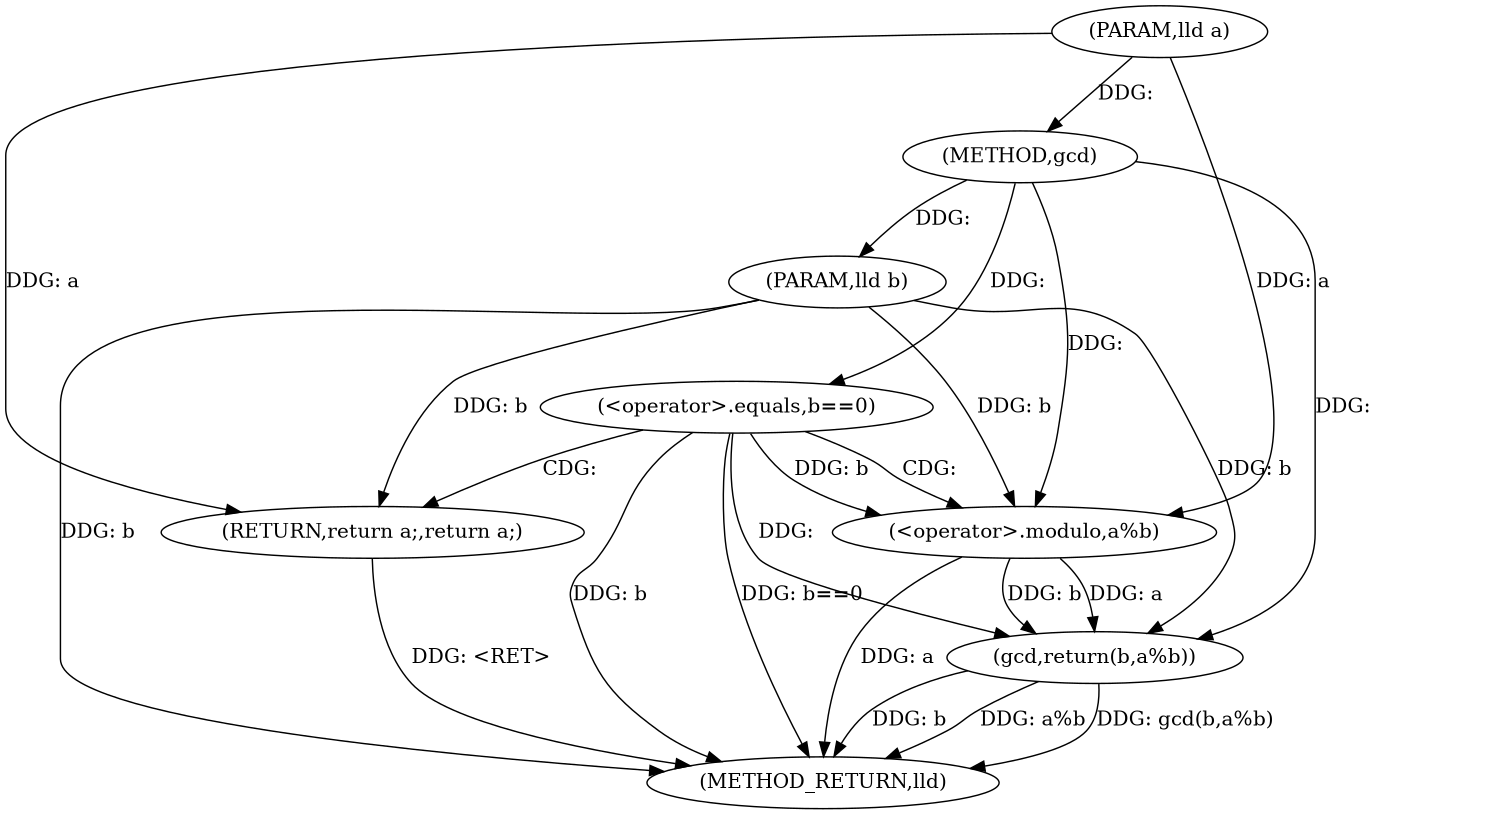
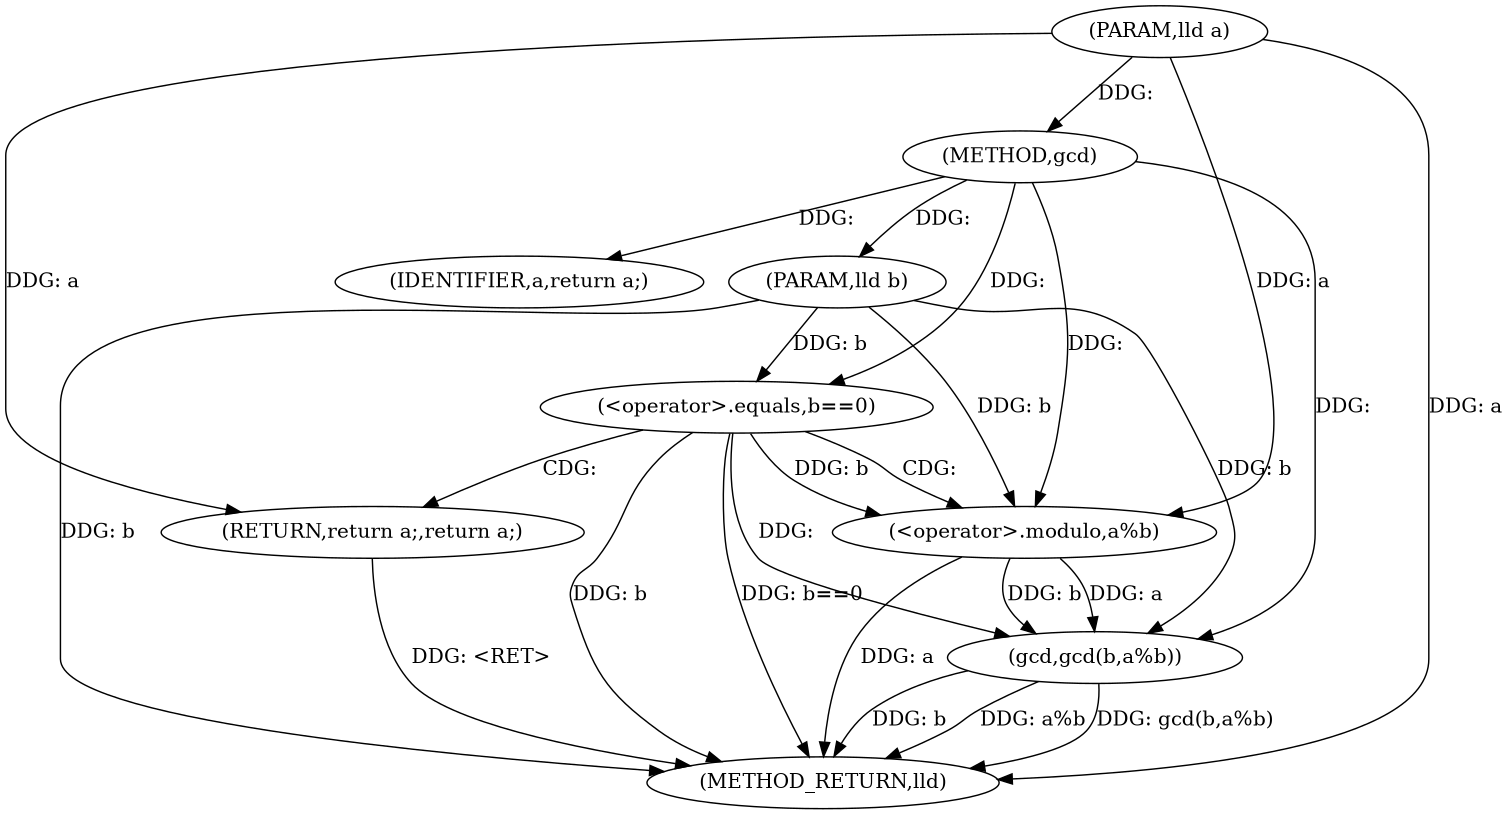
node "(IDENTIFIER,a,return a;)": added
edge "(PARAM,lld b)" -> "(RETURN,return a;,return a;)": now "(PARAM,lld b)" -> "(<operator>.equals,b==0)"
edge "(PARAM,lld a)" -> "(METHOD_RETURN,lld)": added, label "DDG: a"
node "(gcd,return(b,a%b))": label "(gcd,return(b,a%b))" -> "(gcd,gcd(b,a%b))"
